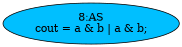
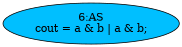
node "8:AS cout = a & b | a & b;": label "8:AS cout = a & b | a & b;" -> "6:AS cout = a & b | a & b;"
